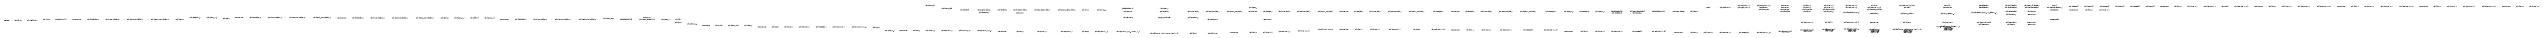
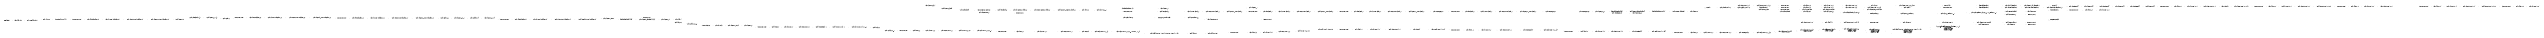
node "(<operator>.assignment,*(_DWORD *)(v18 + 20) = v26)": removed
node "(<operator>.assignment,v32[1] = v20)": removed
